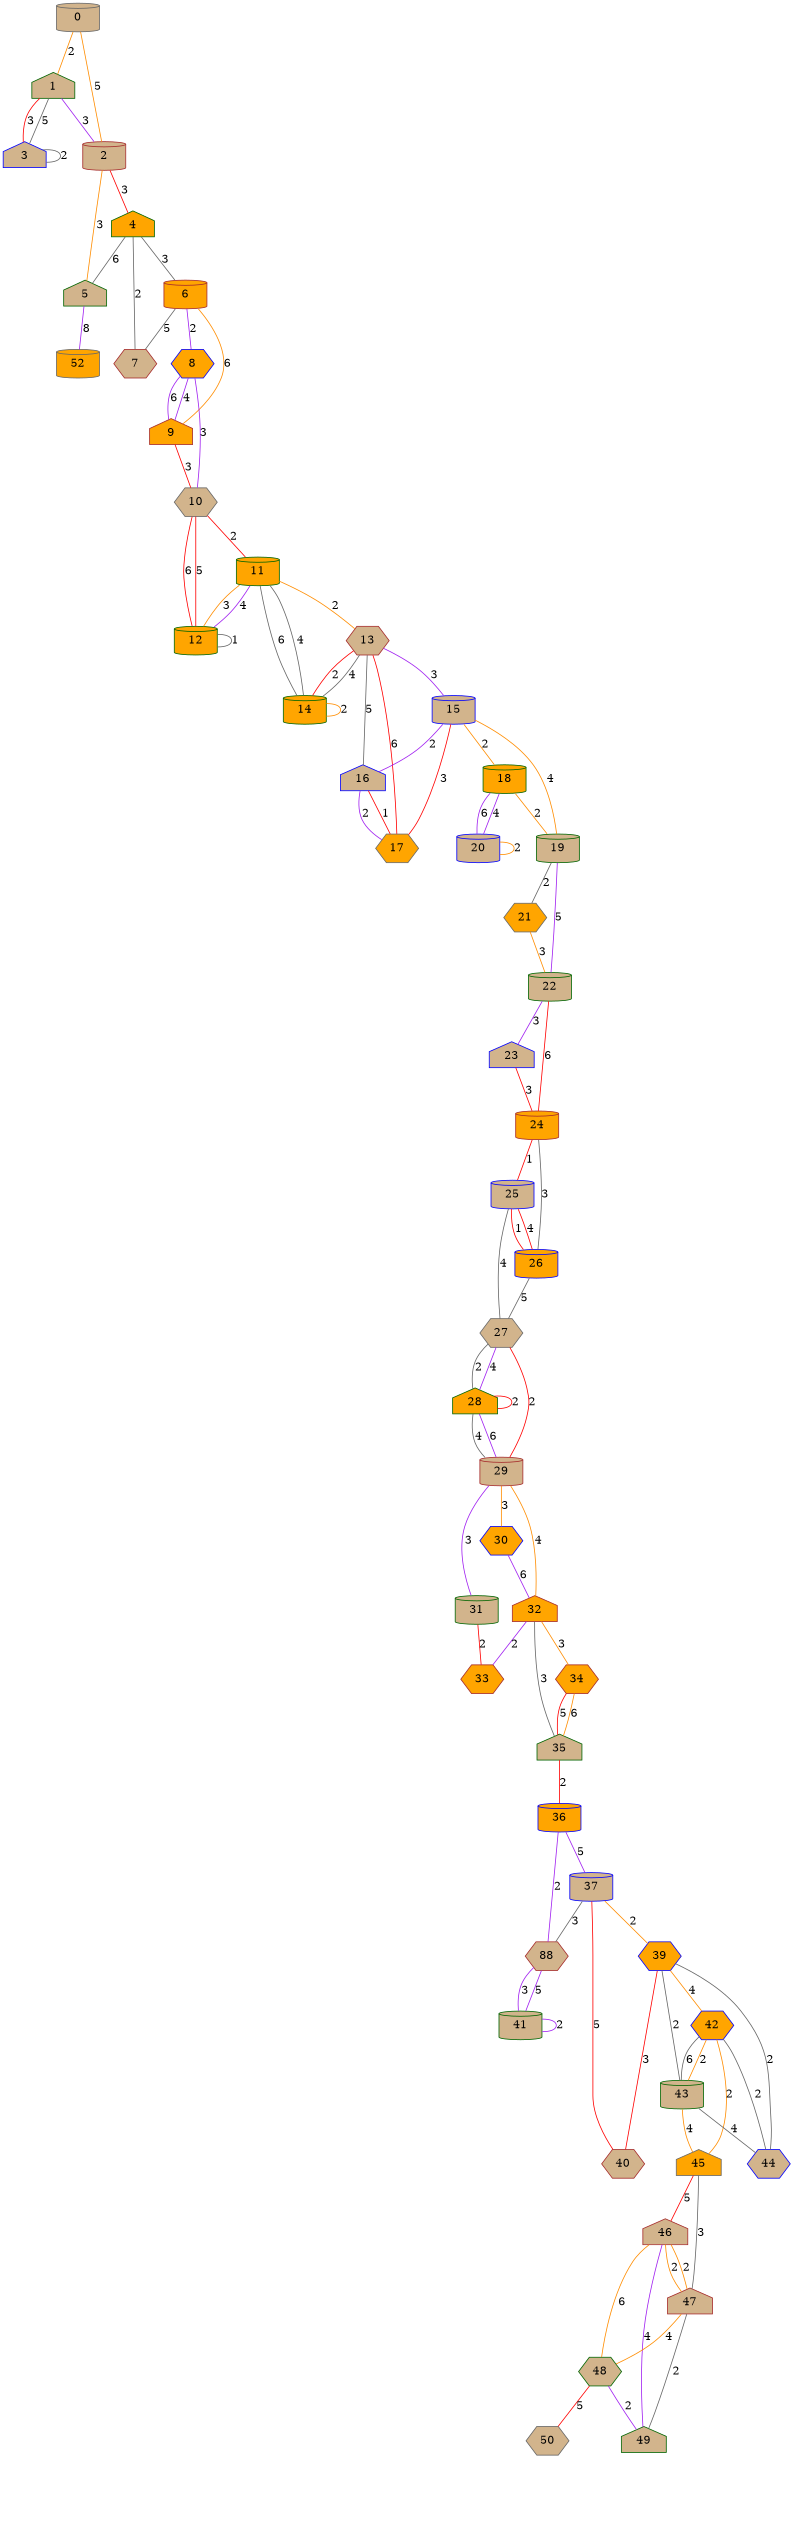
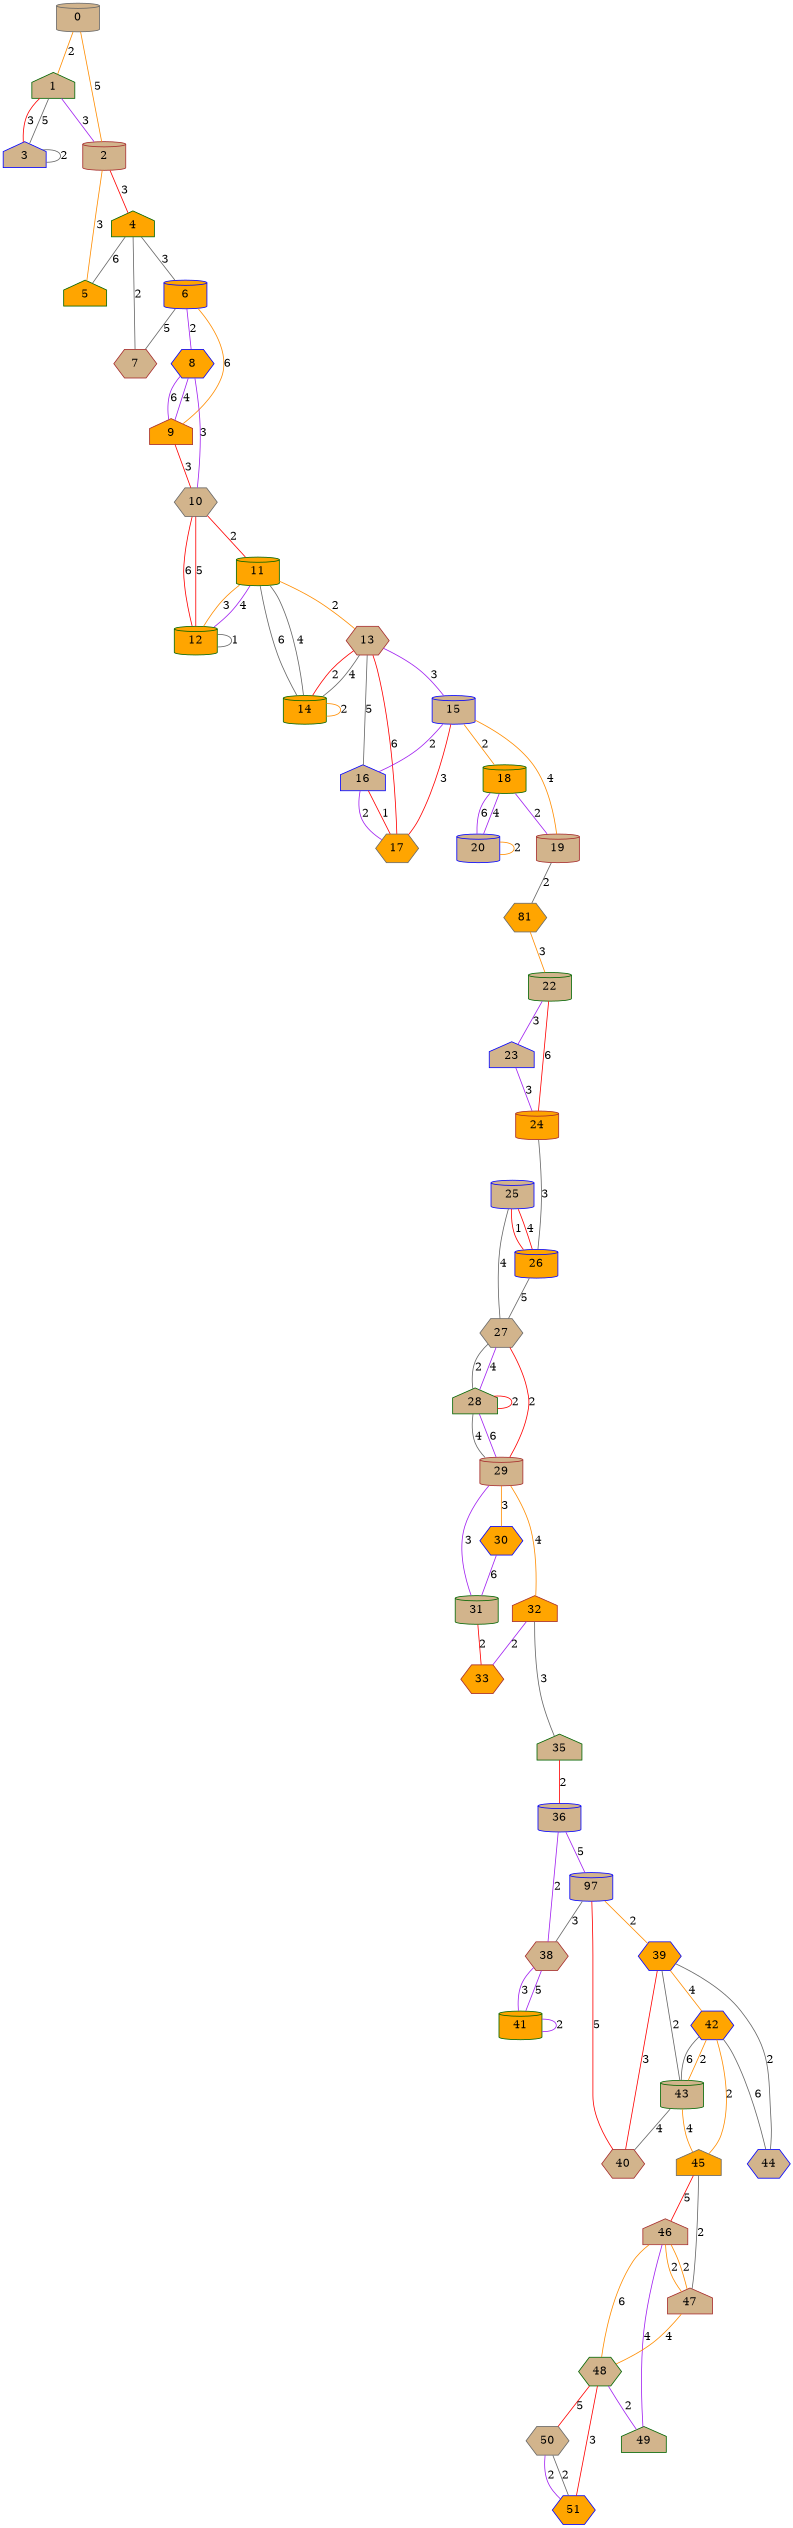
node "5": fillcolor tan -> orange
node "6": color brown -> blue
node "52": removed
edge "18" -- "19": color darkorange -> purple
node "19": color darkgreen -> brown
node "21": label "21" -> "81"
edge "19" -- "22": removed, label "5"
edge "23" -- "24": color red -> purple
edge "24" -- "25": removed, label "1"
node "28": fillcolor orange -> tan
edge "30" -- "32": now "30" -- "31"
node "34": removed
node "36": fillcolor orange -> tan
node "37": label "37" -> "97"
node "88": label "88" -> "38"
node "41": fillcolor tan -> orange
edge "42" -- "44": label "2" -> "6"
edge "43" -- "44": now "43" -- "40"
edge "45" -- "47": label "3" -> "2"
edge "47" -- "49": removed, label "2"
node "51": added
